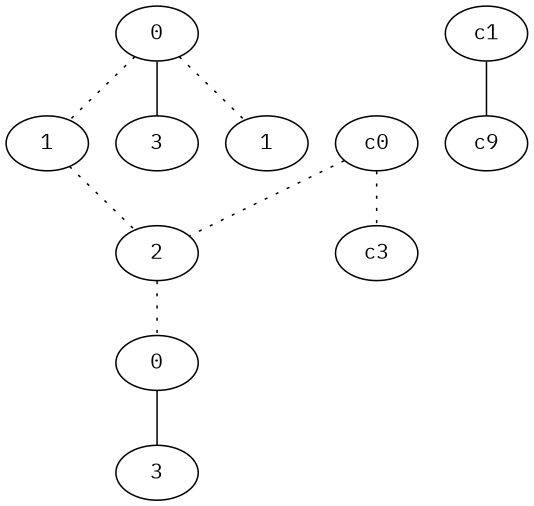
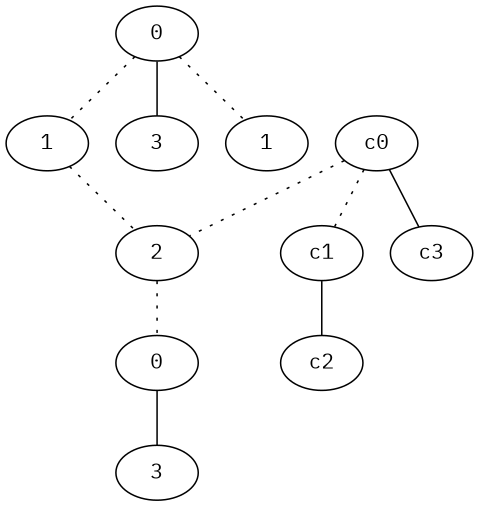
node "c9": label "c9" -> "c2"
edge "c0" -- "c1": added
edge "c0" -- "c3": style dotted -> solid
